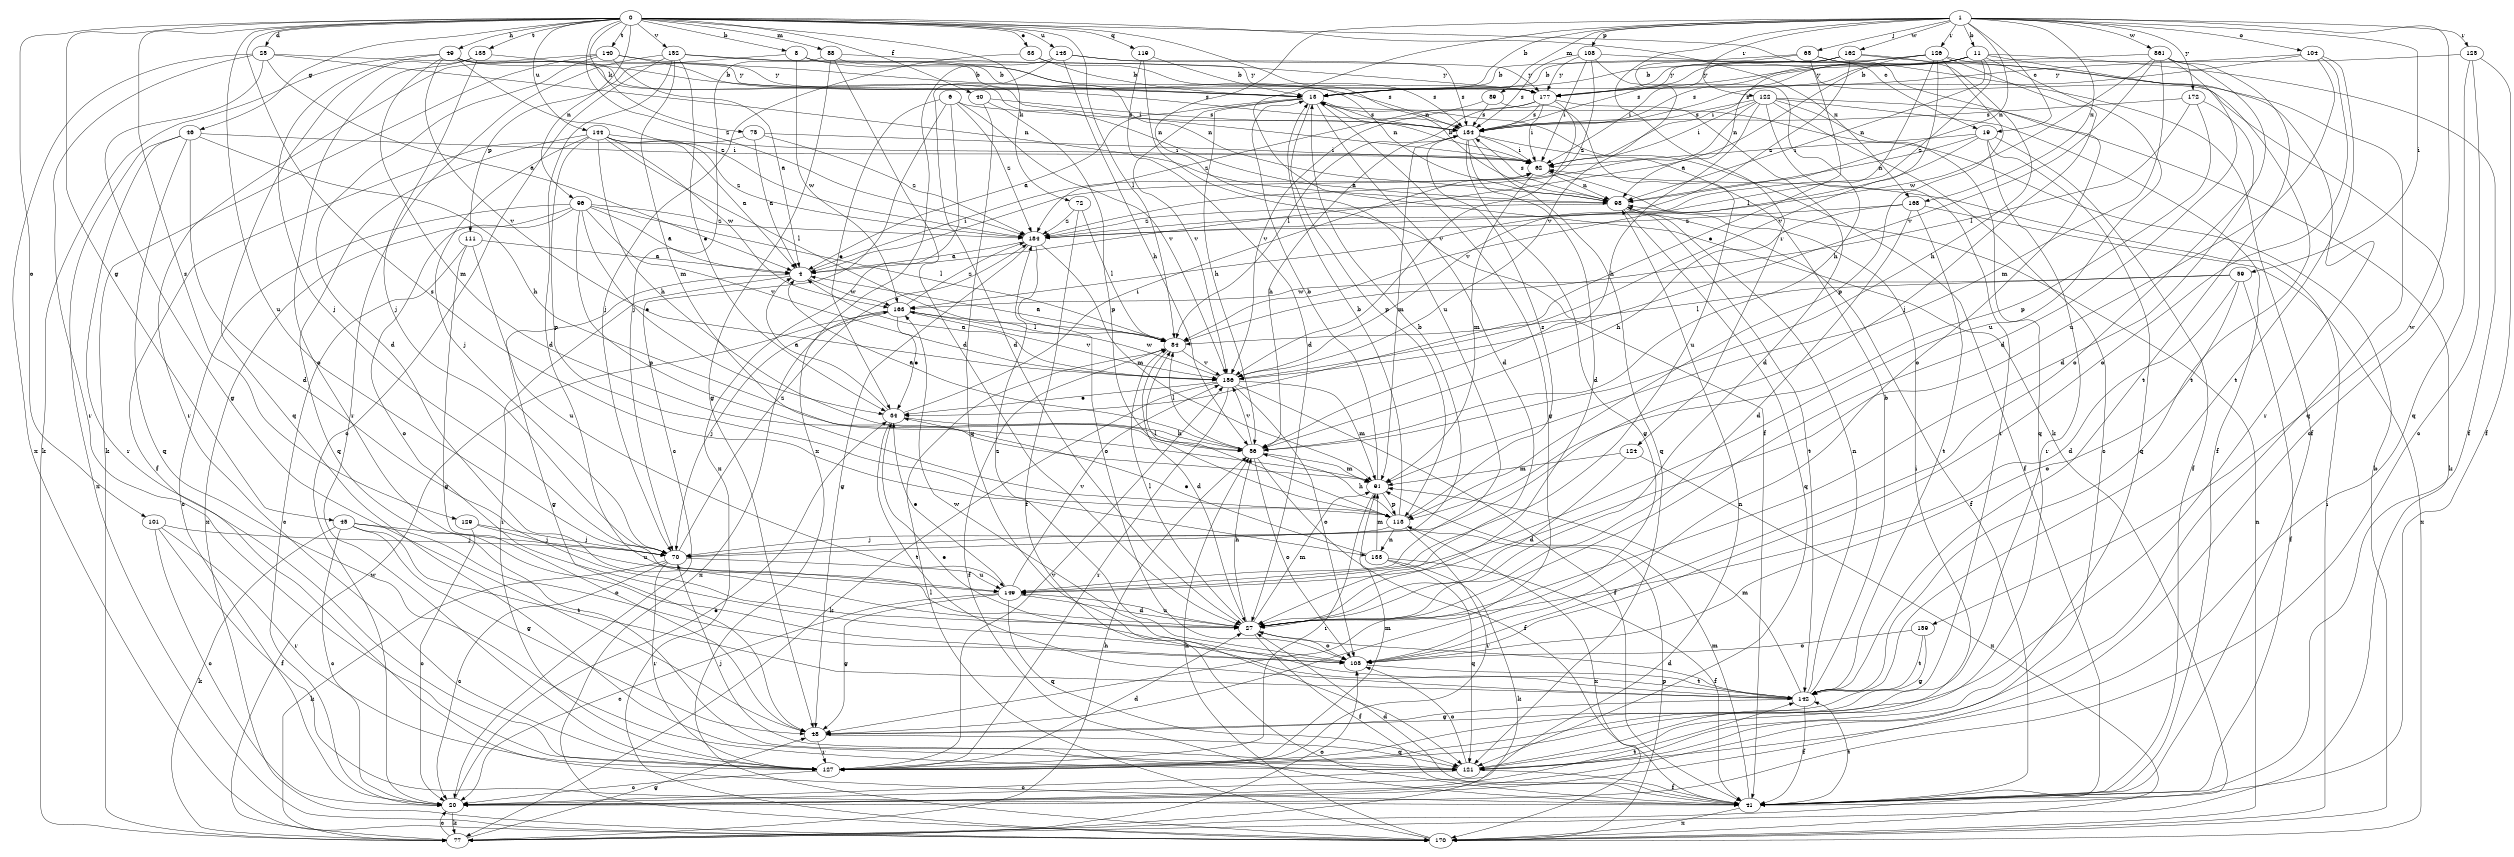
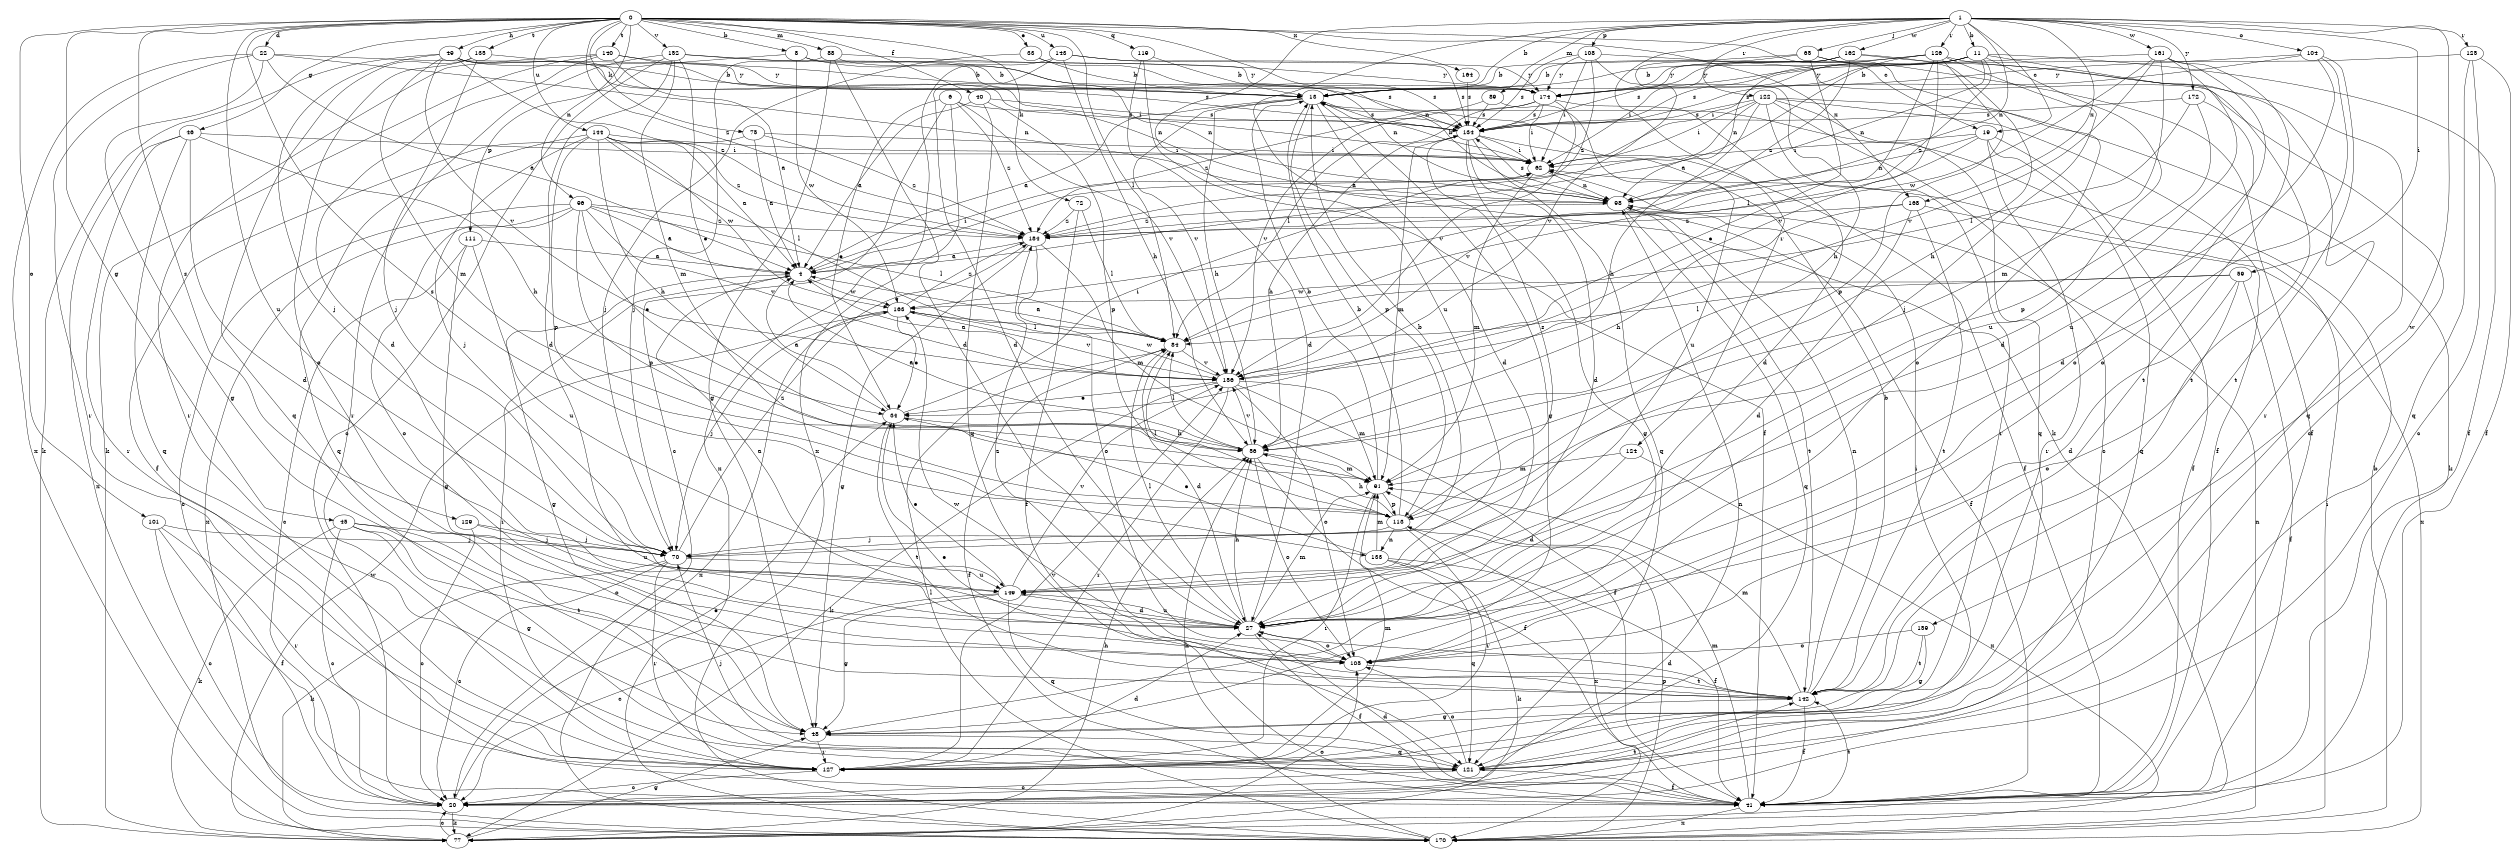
node "25": label "25" -> "22"
node "861": label "861" -> "161"
node "164": added
node "177": label "177" -> "174"
edge "40" -> "4": added, label "a"
edge "27" -> "4": added, label "a"
